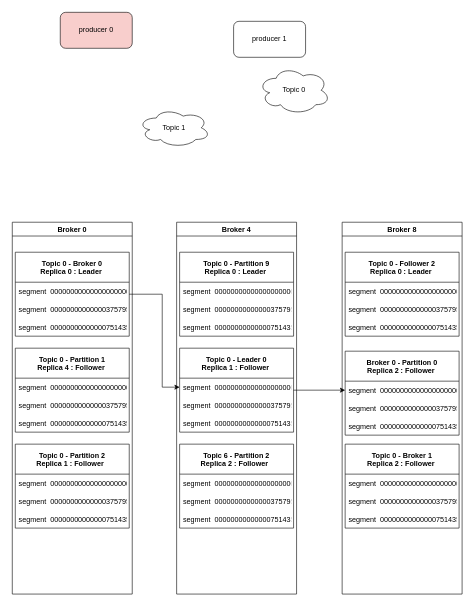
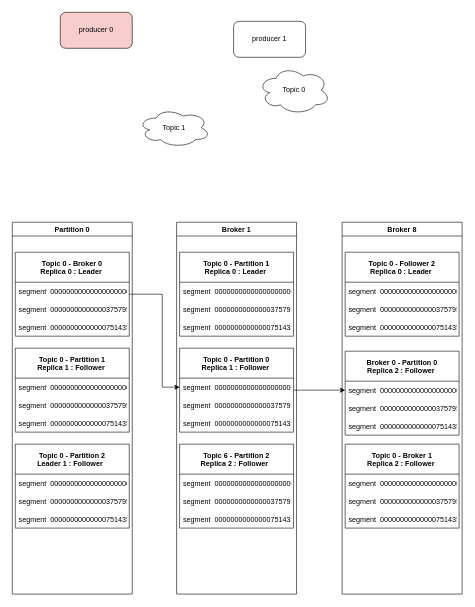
node "Broker 0": label "Broker 0" -> "Partition 0"
node "Broker 4": label "Broker 4" -> "Broker 1"
node "Topic 0 - Partition 9 Replica 0 : Leader": label "Topic 0 - Partition 9 Replica 0 : Leader" -> "Topic 0 - Partition 1 Replica 0 : Leader"
node "Topic 0 - Partition 1 Replica 4 : Follower": label "Topic 0 - Partition 1 Replica 4 : Follower" -> "Topic 0 - Partition 1 Replica 1 : Follower"
node "Topic 0 - Leader 0 Replica 1 : Follower": label "Topic 0 - Leader 0 Replica 1 : Follower" -> "Topic 0 - Partition 0 Replica 1 : Follower"
node "Topic 0 - Partition 2 Replica 1 : Follower": label "Topic 0 - Partition 2 Replica 1 : Follower" -> "Topic 0 - Partition 2 Leader 1 : Follower"
